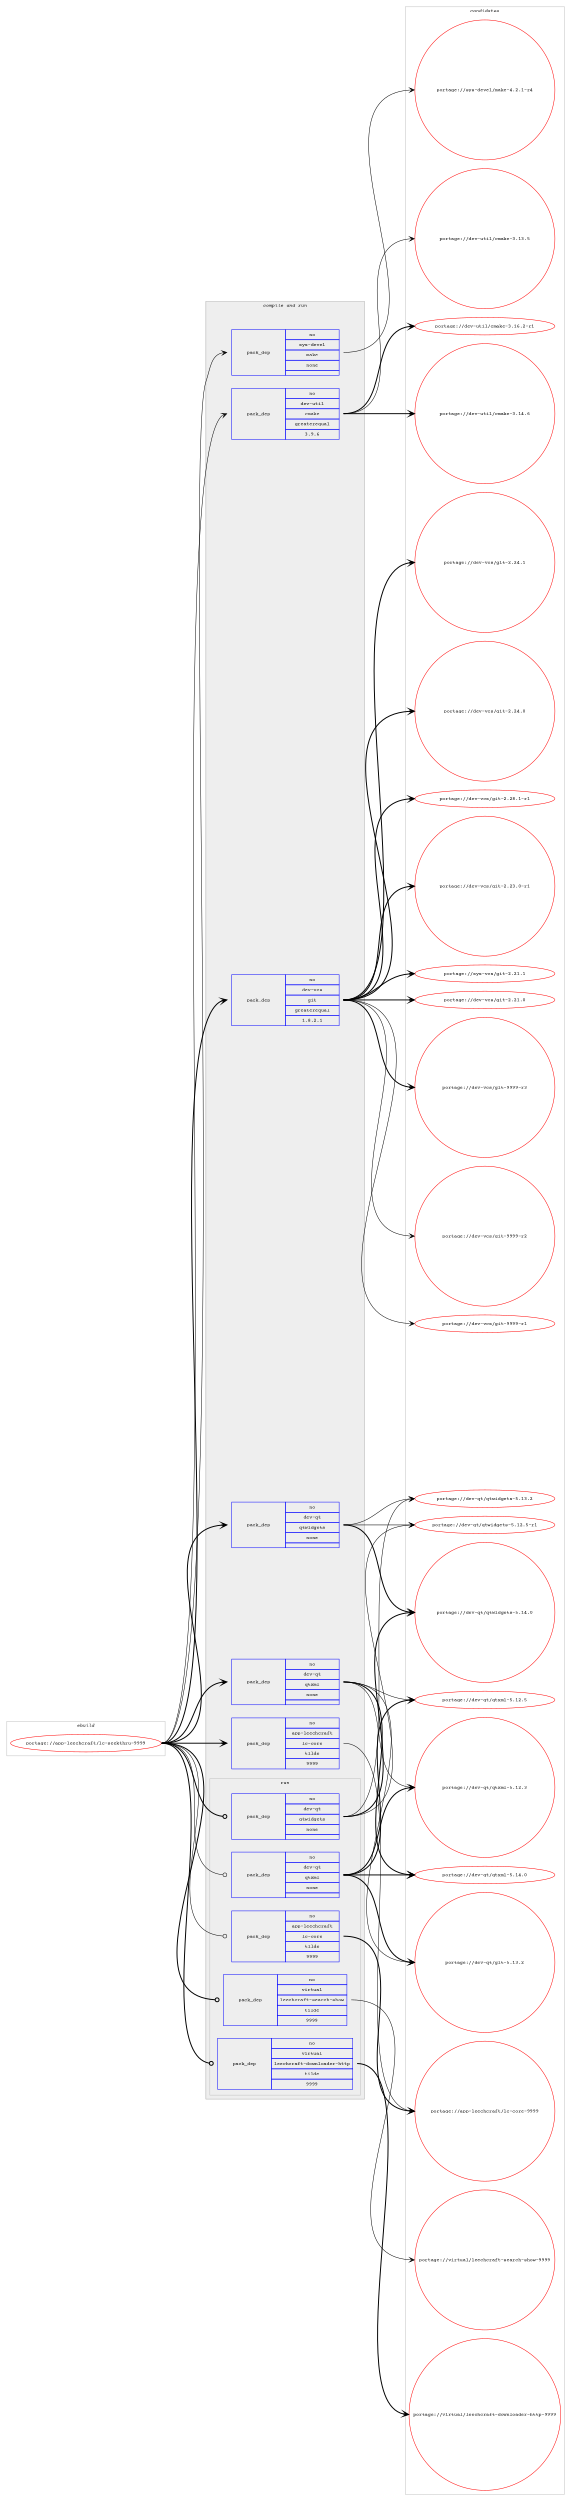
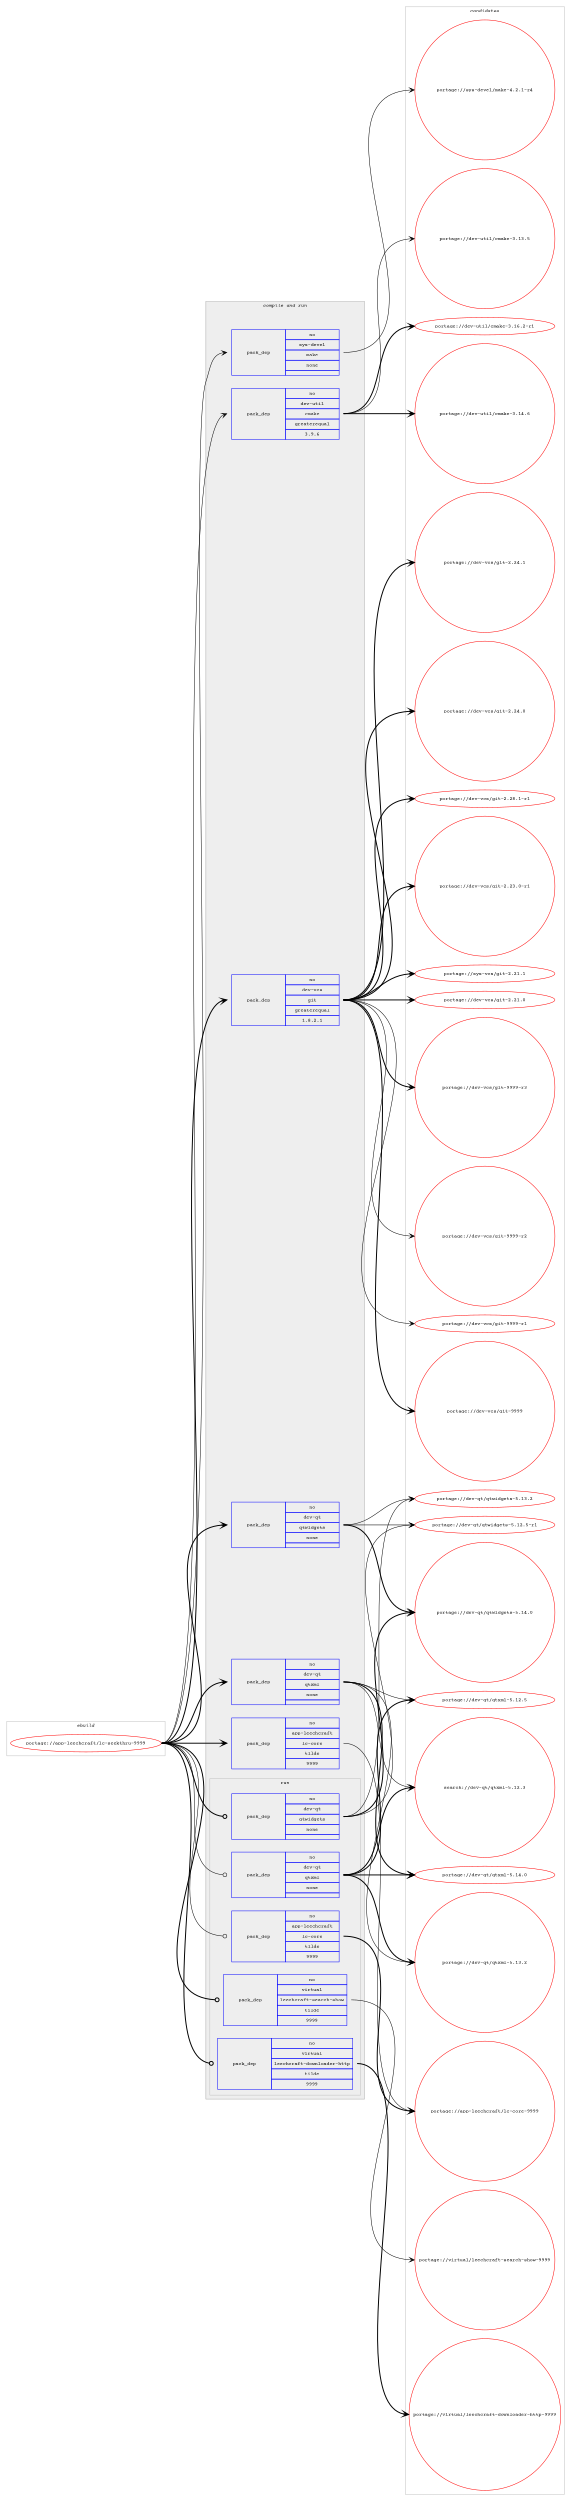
node "portage://dev-vcs/git-9999": added
node "portage://dev-qt/qtxml-5.12.3": label "portage://dev-qt/qtxml-5.12.3" -> "search://dev-qt/qtxml-5.12.3"
node "portage://dev-qt/git-5.13.2": label "portage://dev-qt/git-5.13.2" -> "portage://dev-qt/qtxml-5.13.2"
